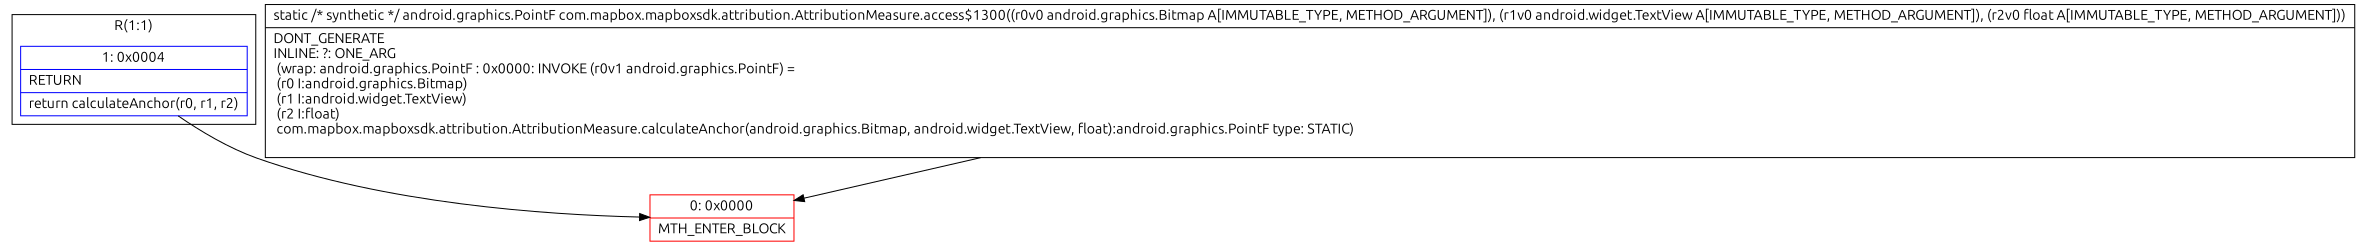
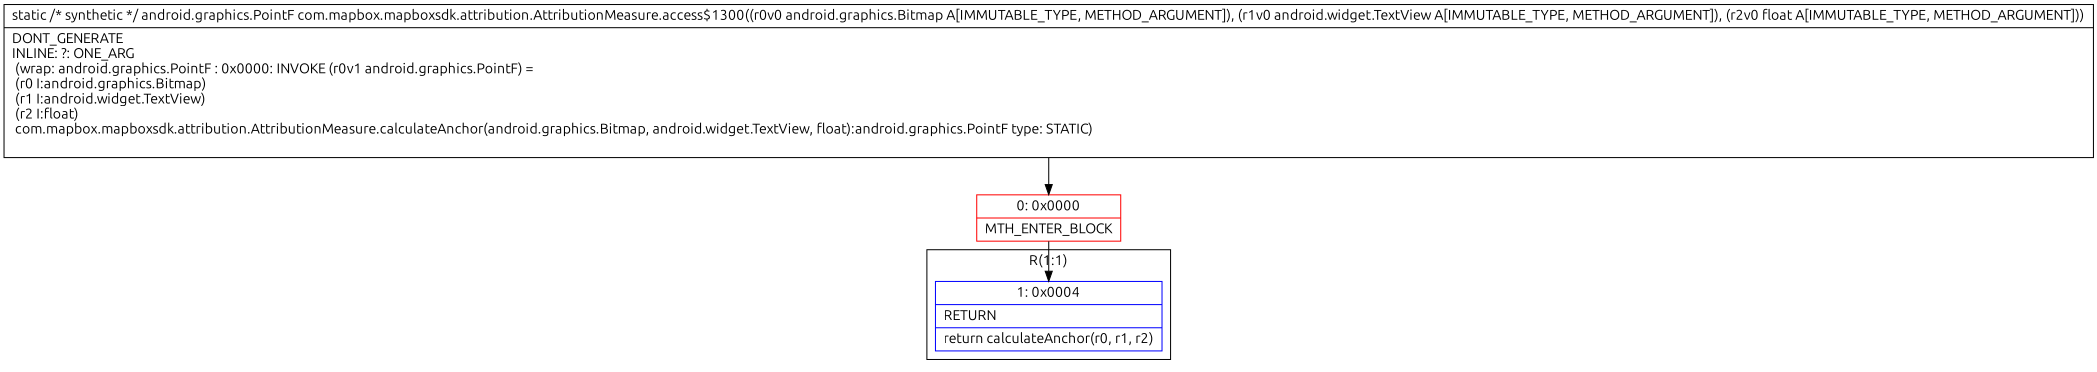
edge "1: 0x0004" -> "0: 0x0000": reversed
